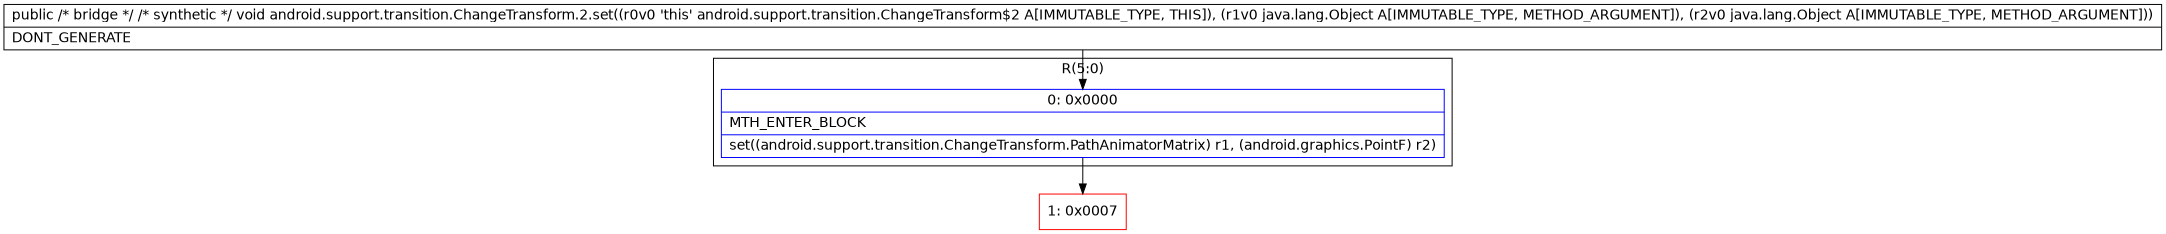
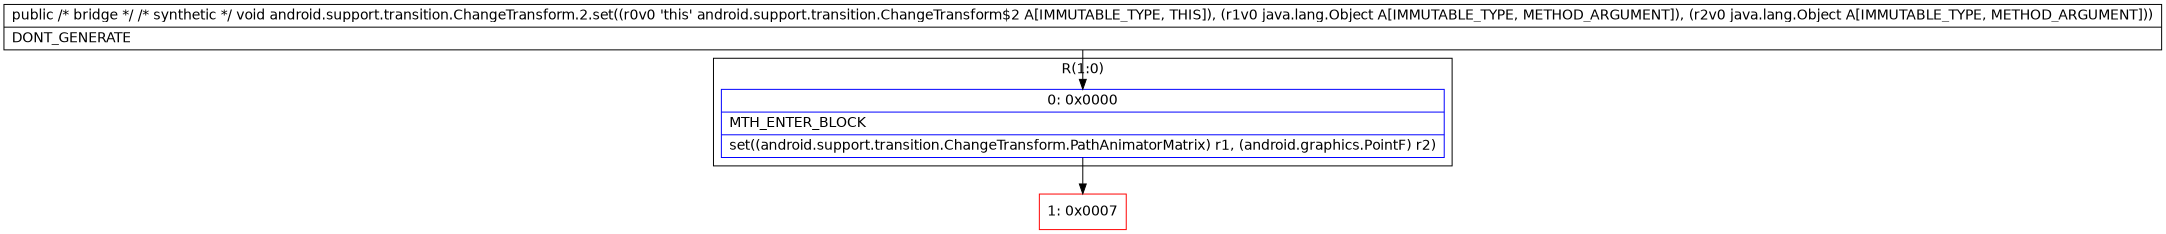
cluster "R(5:0)": label "R(5:0)" -> "R(1:0)"
